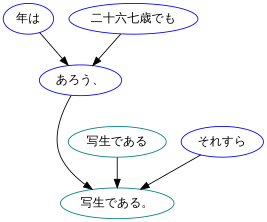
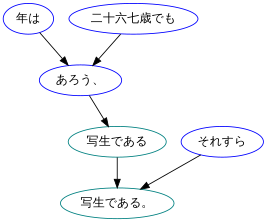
edge "あろう、" -> "写生である。": now "あろう、" -> "写生である"
